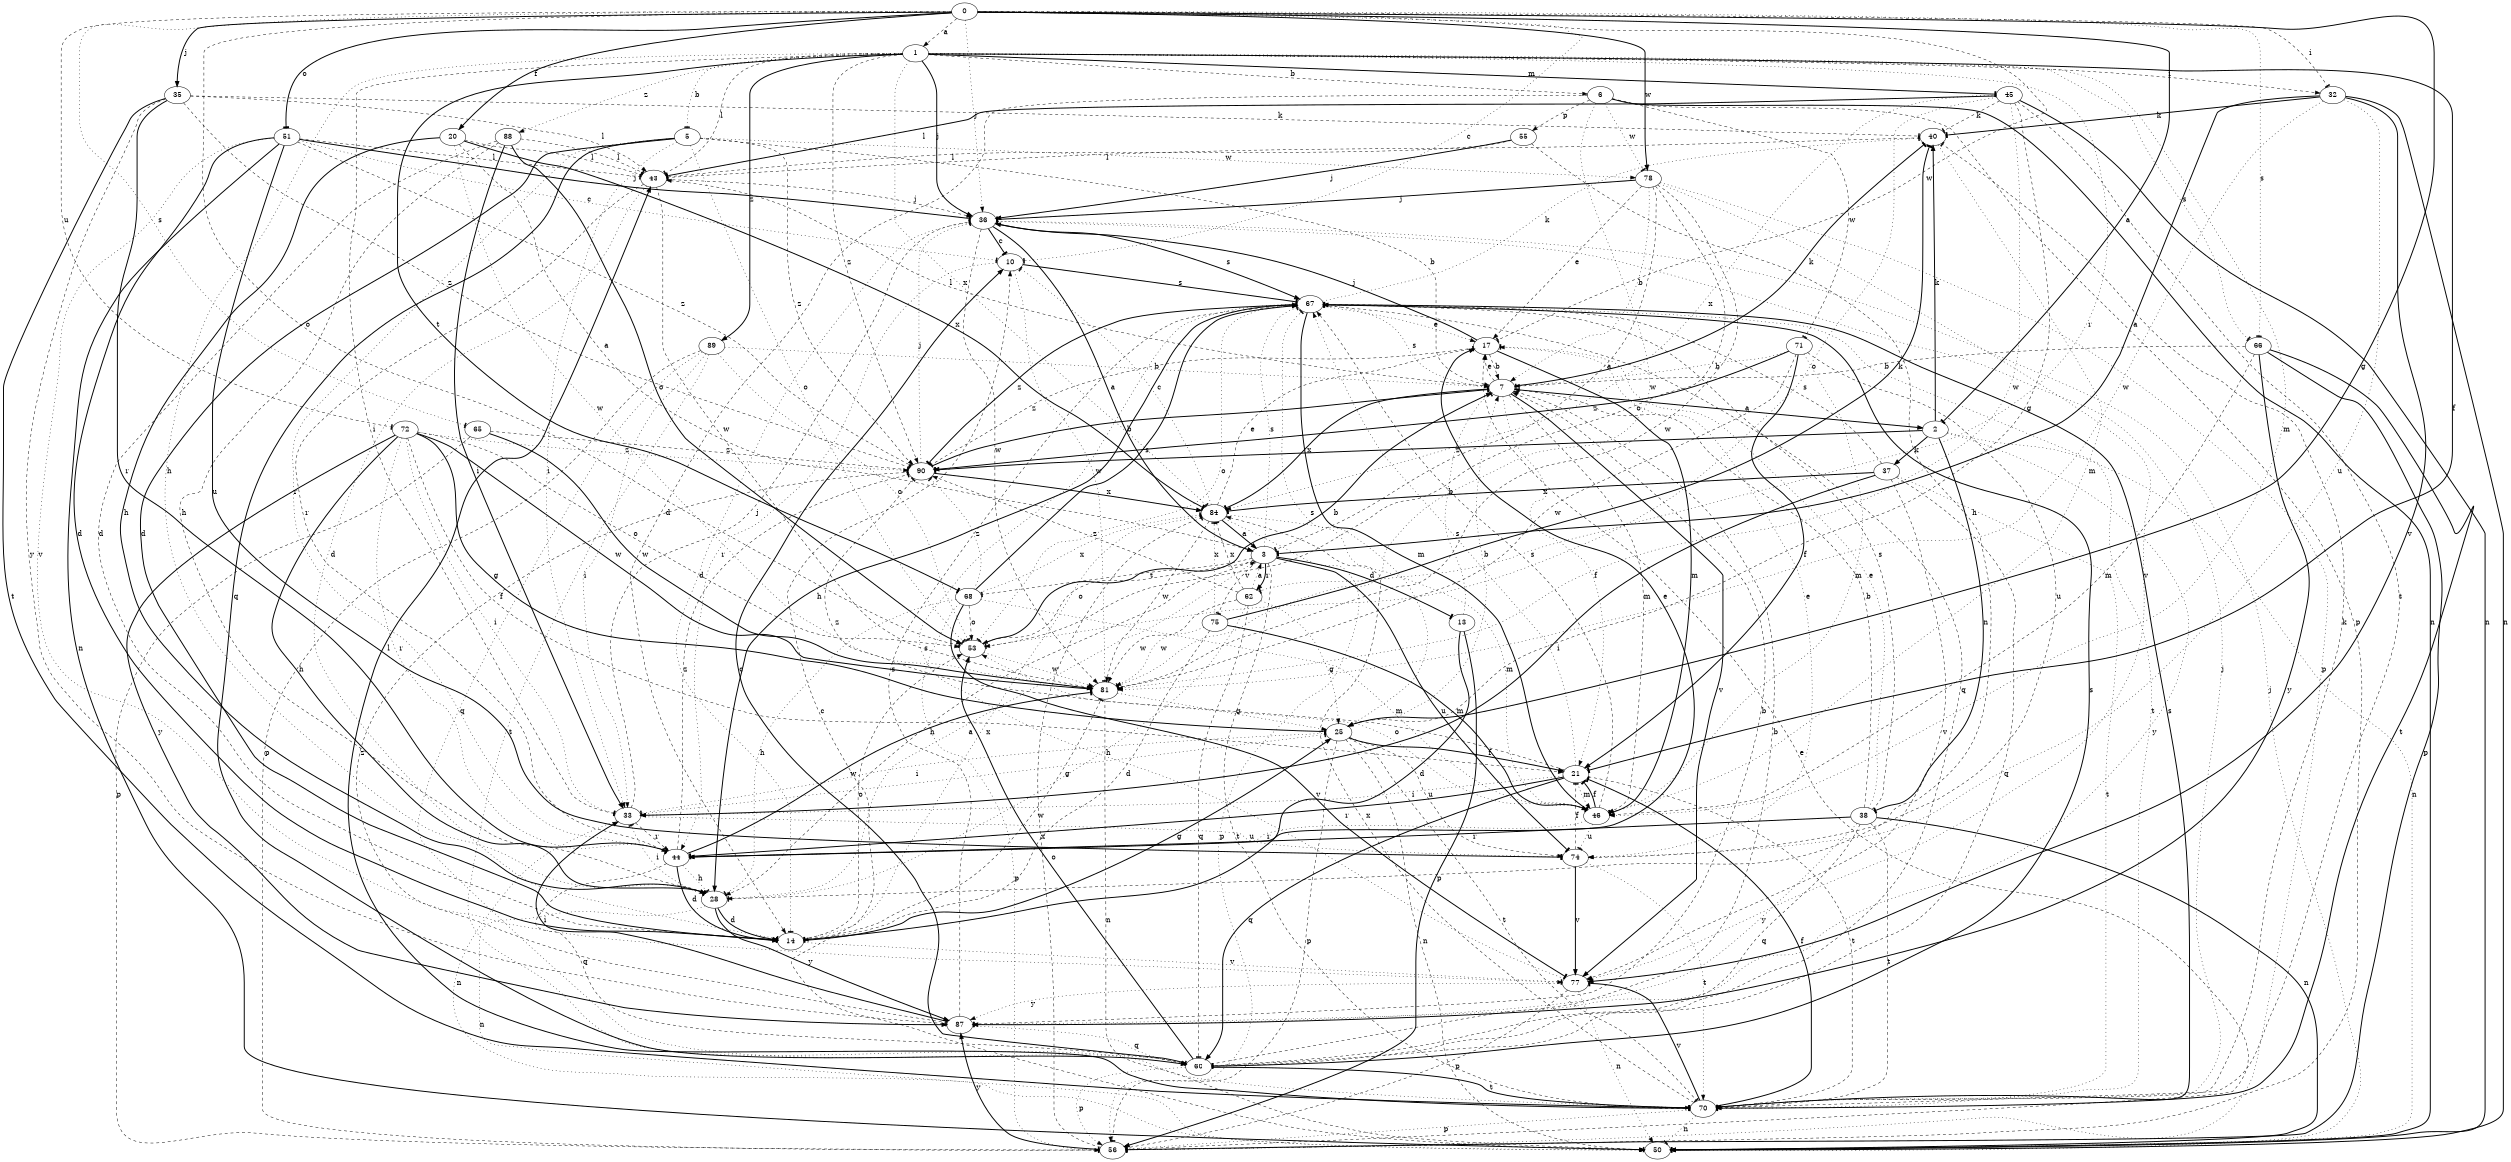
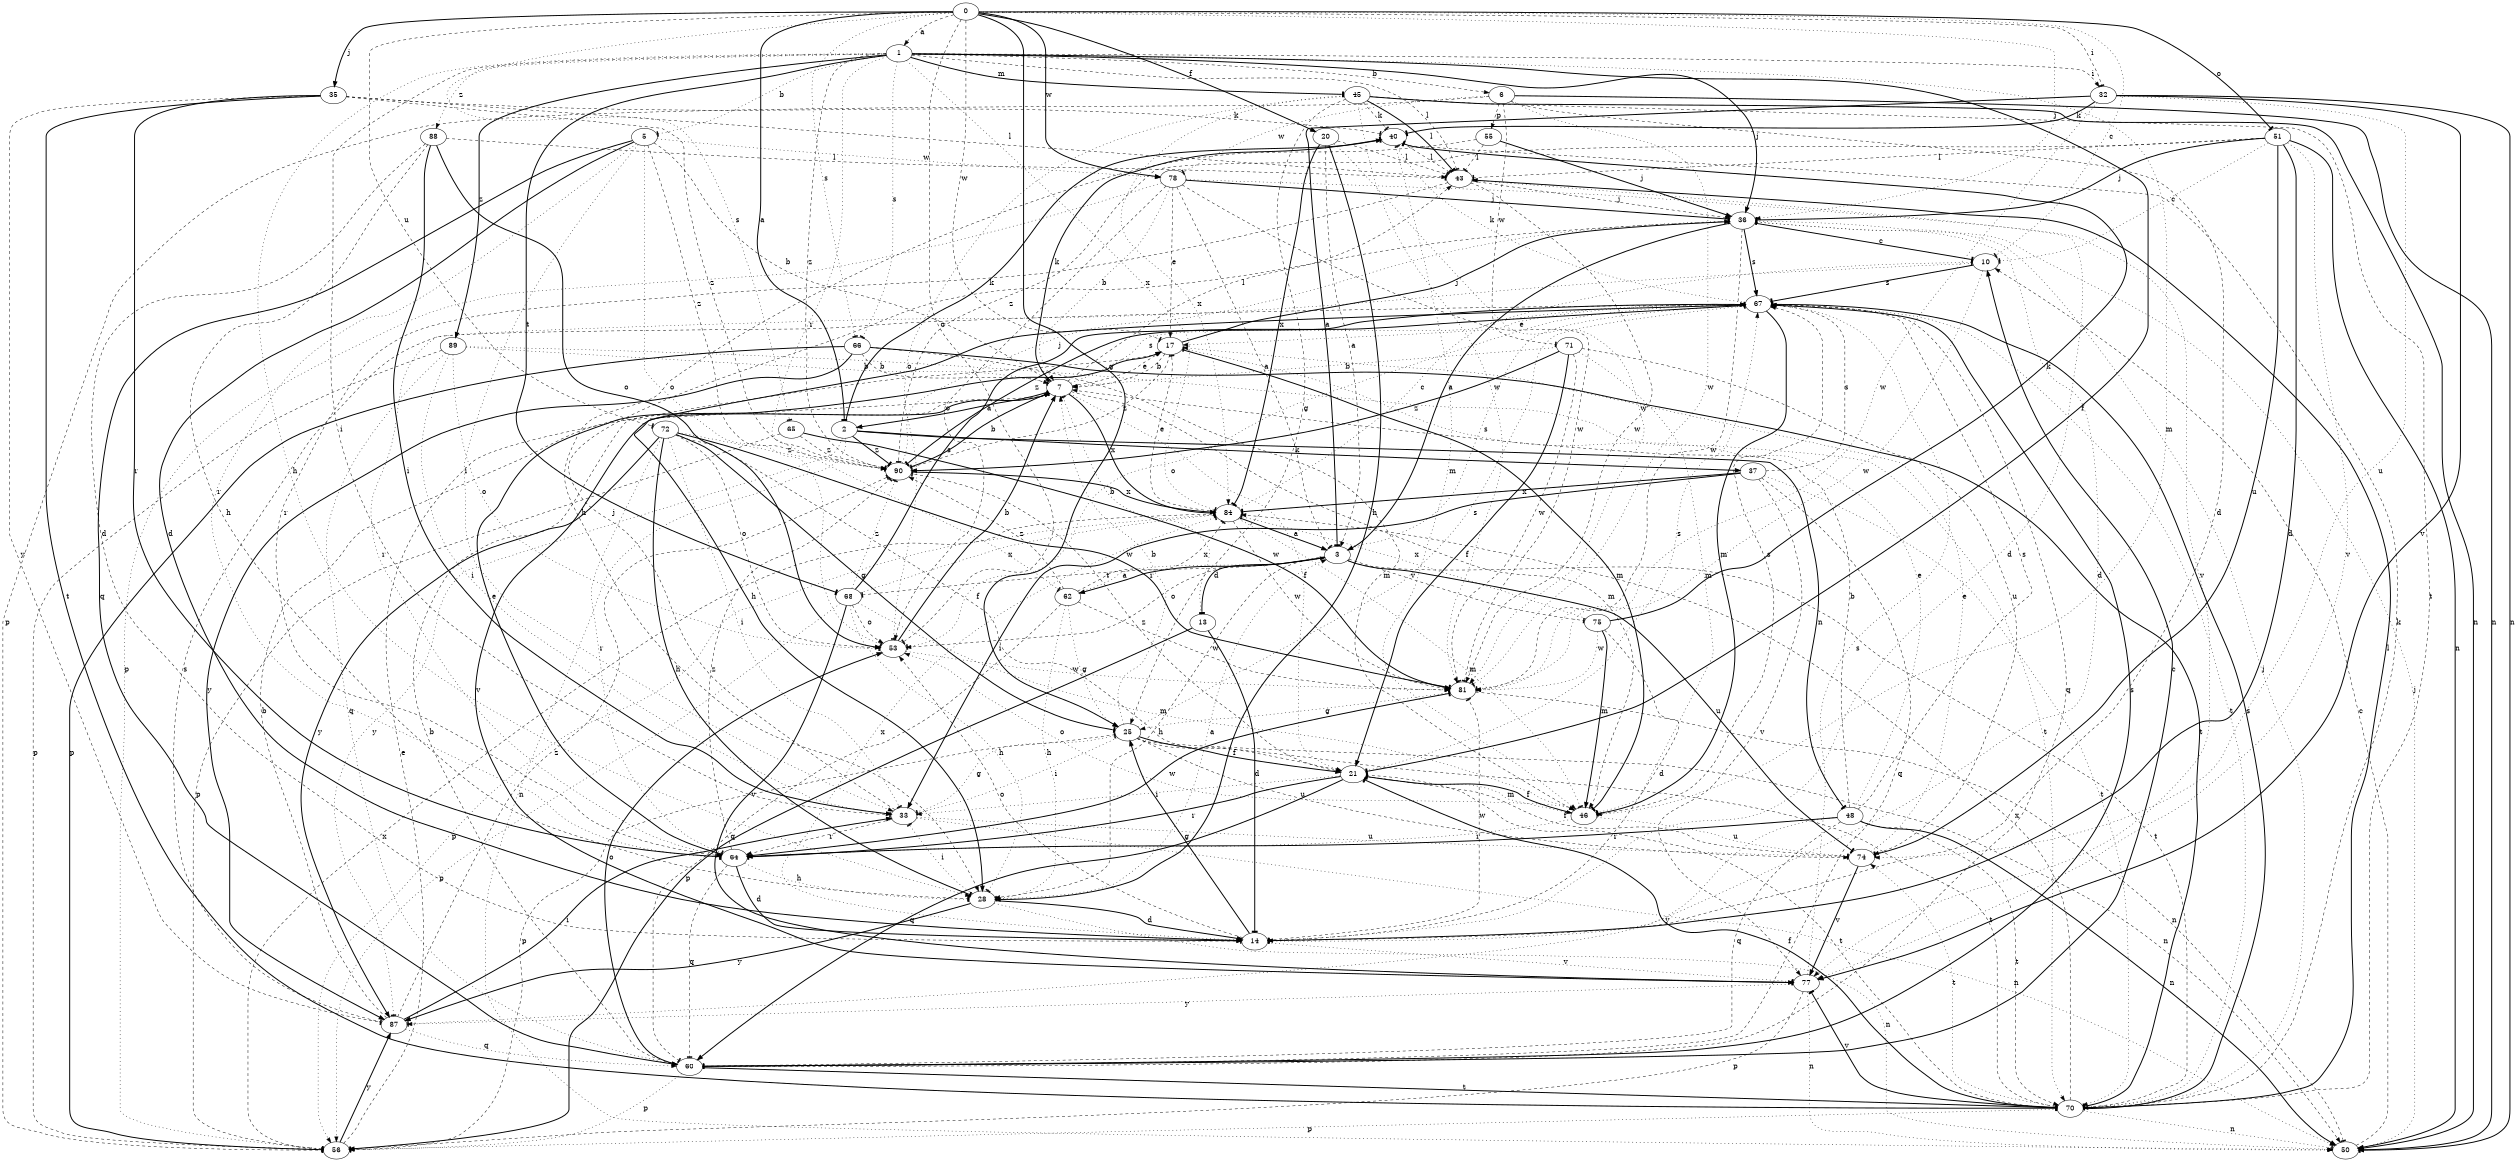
node "38": label "38" -> "48"
node "44": label "44" -> "64"
edge "74" -> "70": reversed
